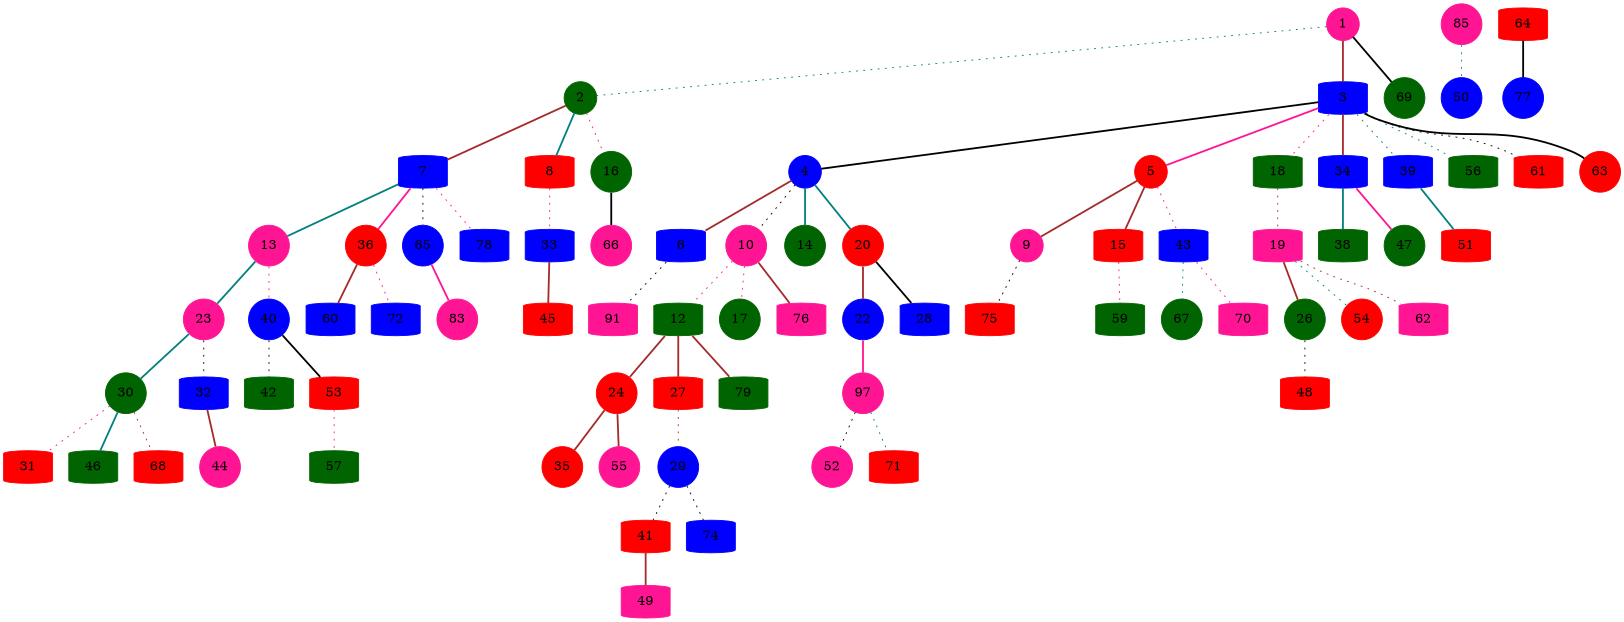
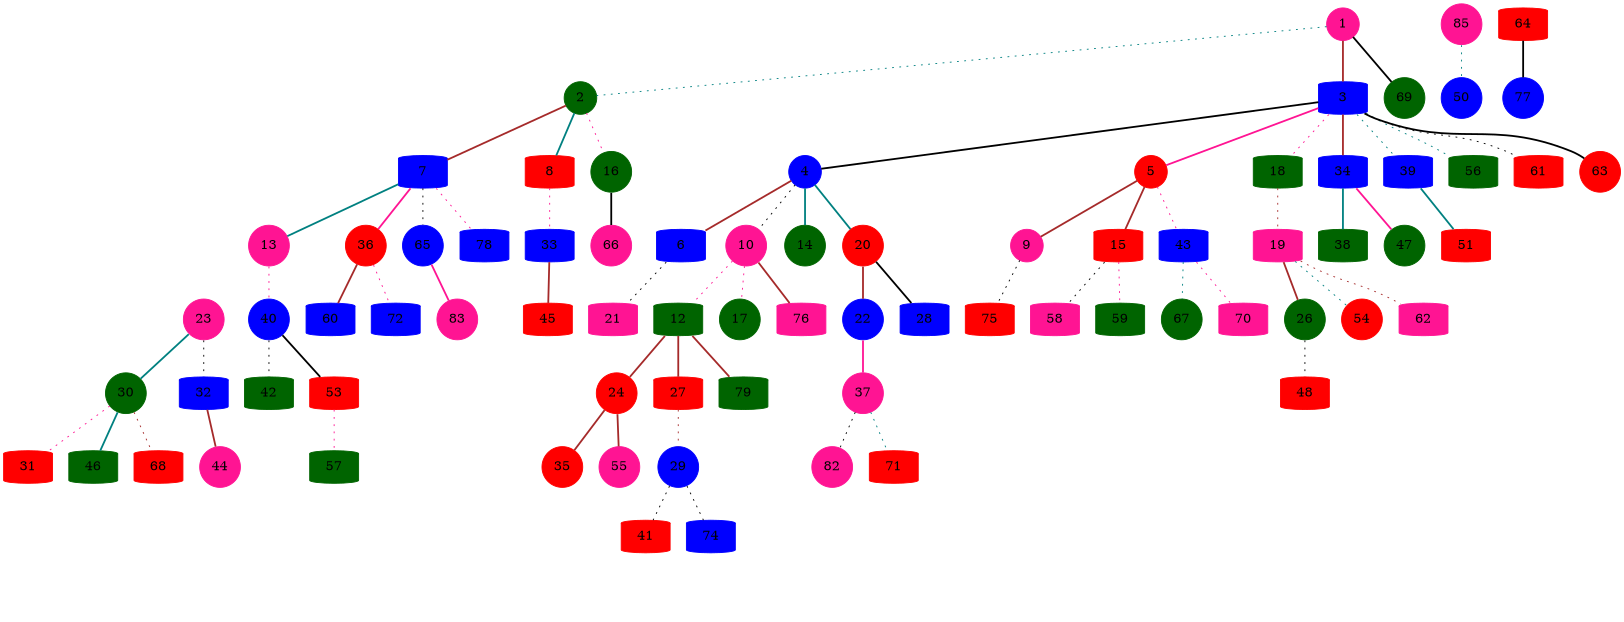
edge "13" -- "23": removed
node "91": label "91" -> "21"
node "58": added
node "97": label "97" -> "37"
node "52": label "52" -> "82"
node "49": removed
